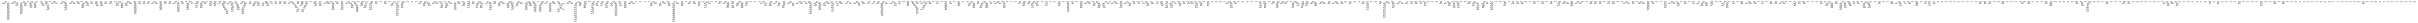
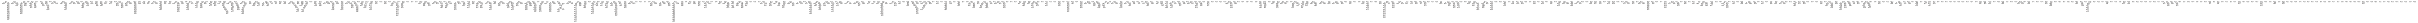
node "contig-1066,2984": added
